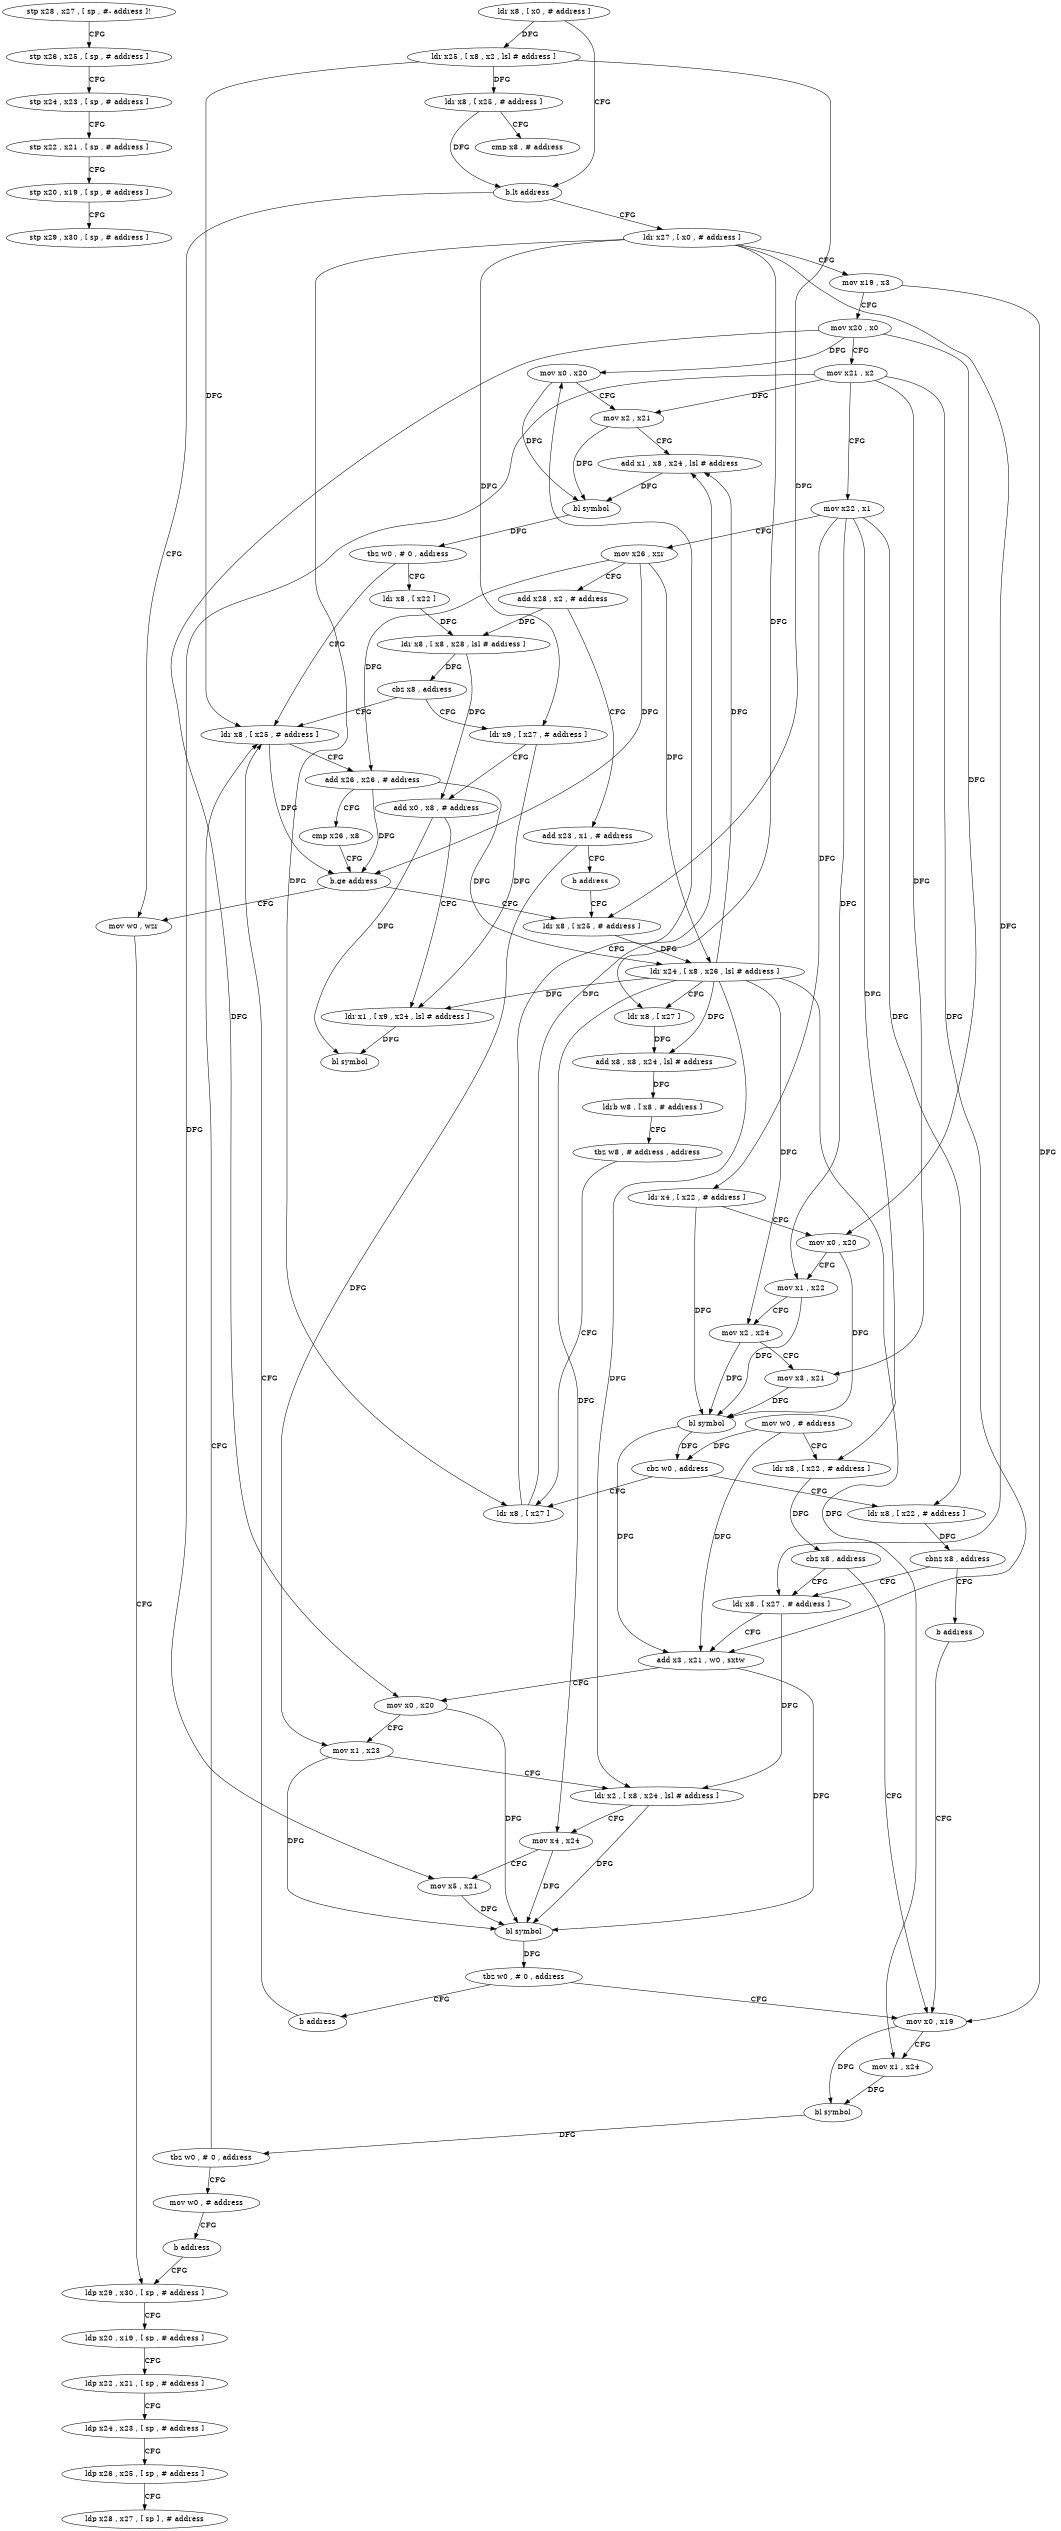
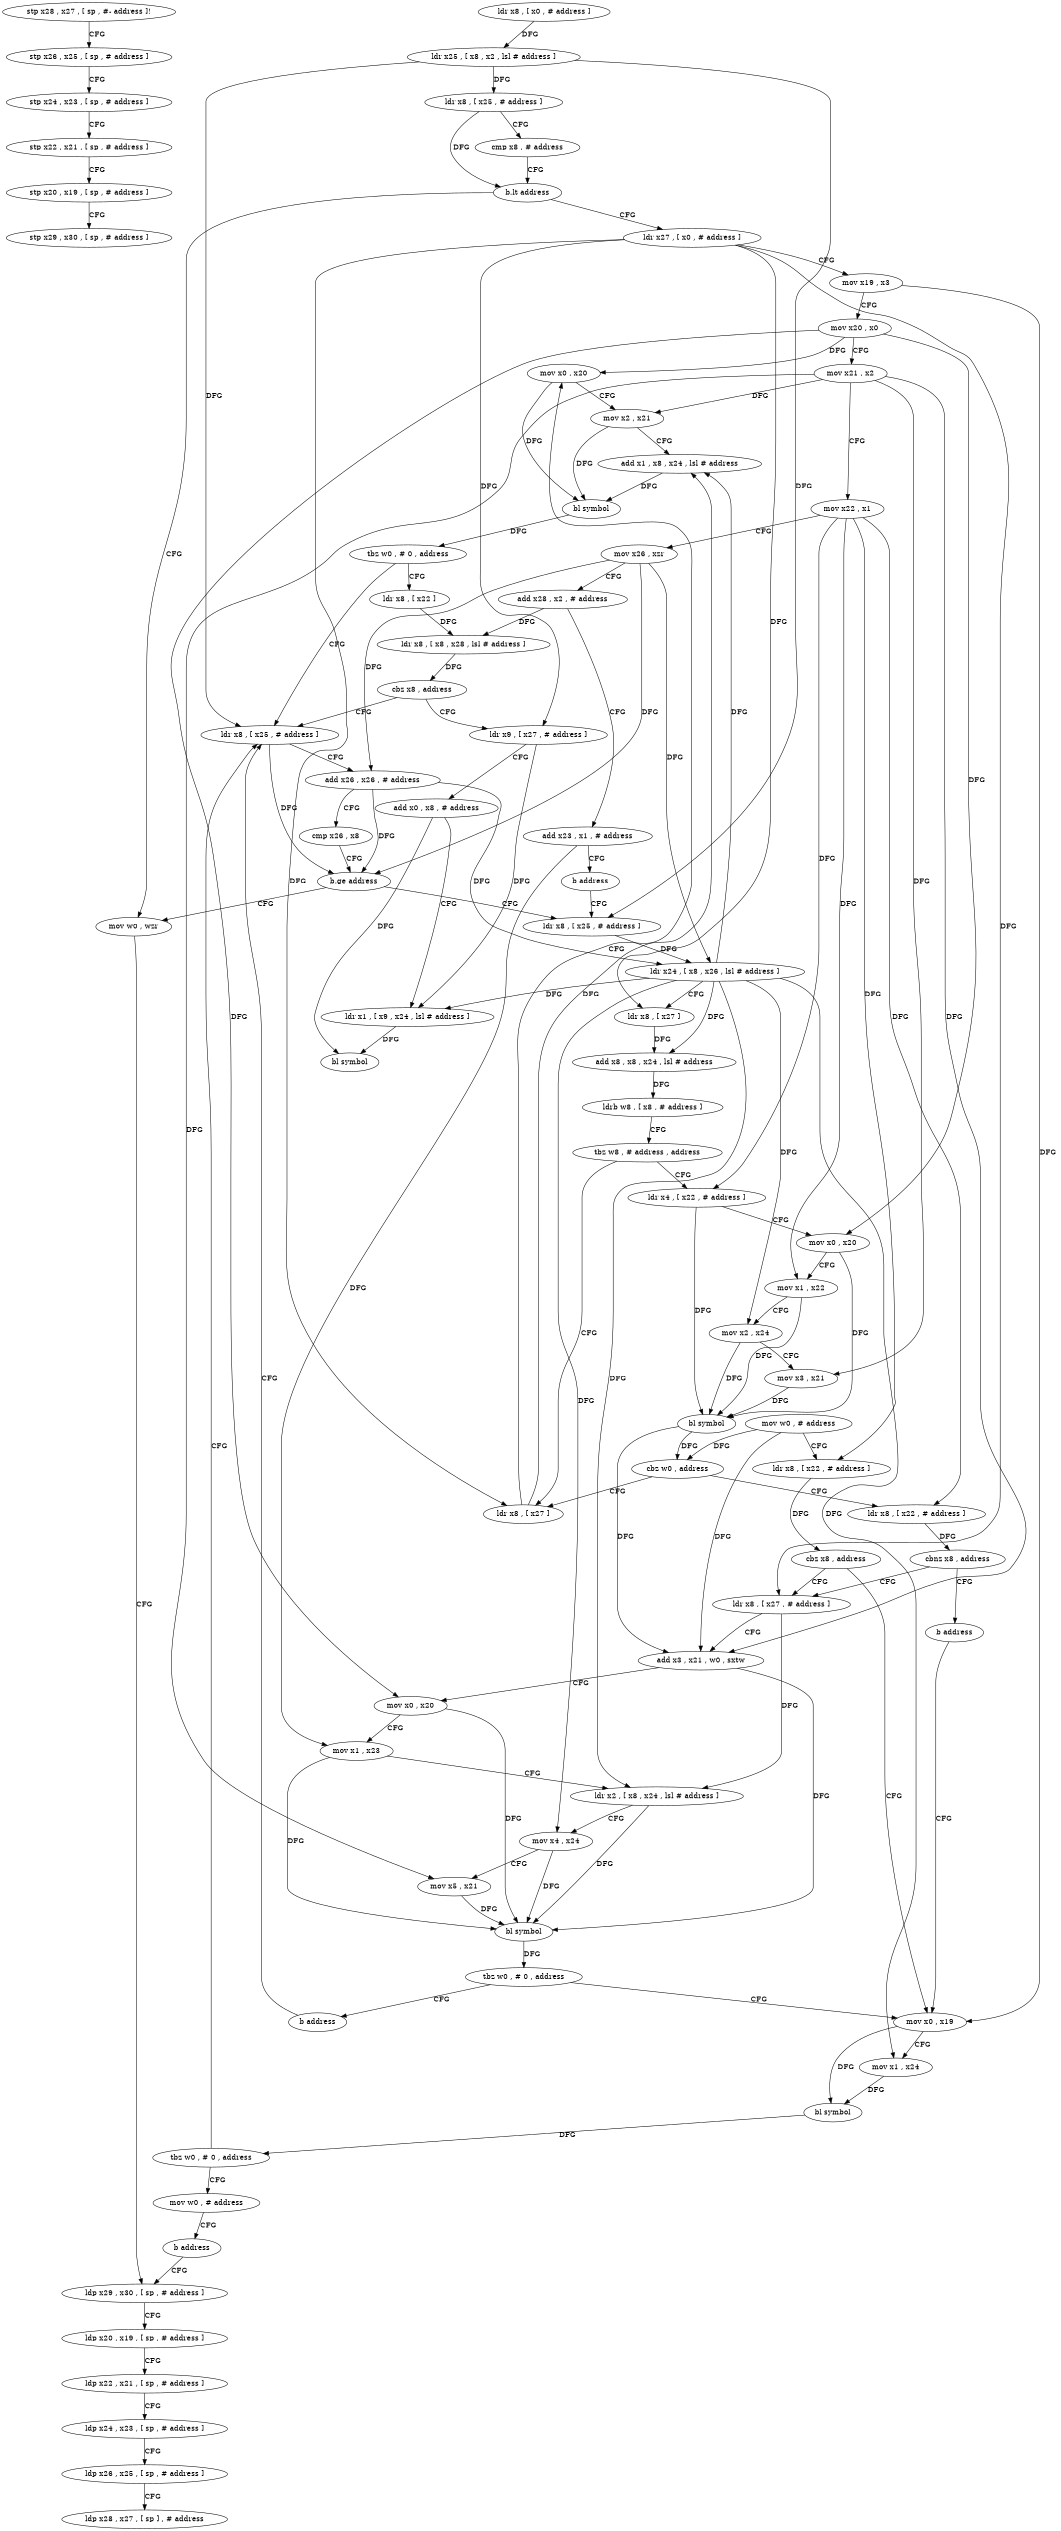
edge "ldr x8 , [ x0 , # address ]" -> "b.lt address": now "cmp x8 , # address" -> "b.lt address"
edge "ldr x8 , [ x8 , x28 , lsl # address ]" -> "add x0 , x8 , # address": removed, label "DFG"
edge "tbz w8 , # address , address" -> "ldr x4 , [ x22 , # address ]": added, label "CFG"
